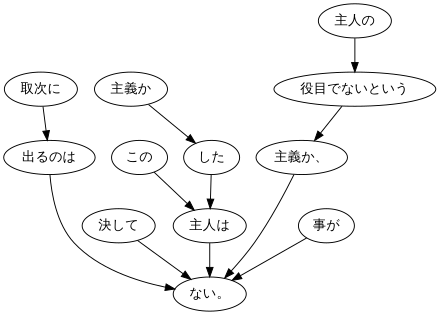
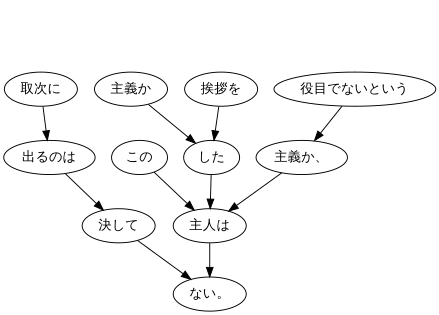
node "主人の": removed
node "挨拶を": added
edge "主義か、" -> "ない。": now "主義か、" -> "主人は"
node "事が": removed
edge "出るのは" -> "ない。": now "出るのは" -> "決して"
